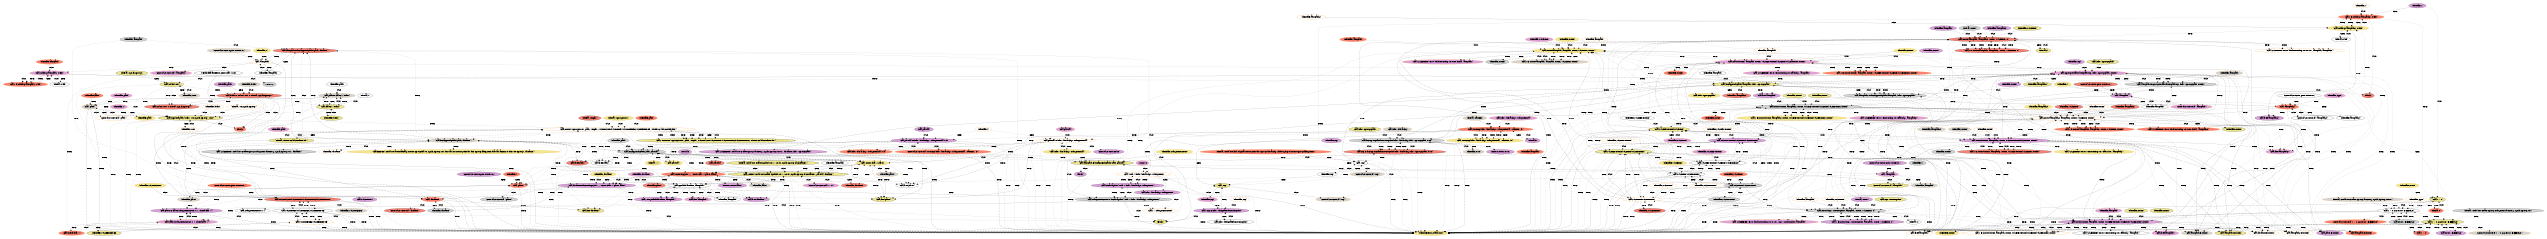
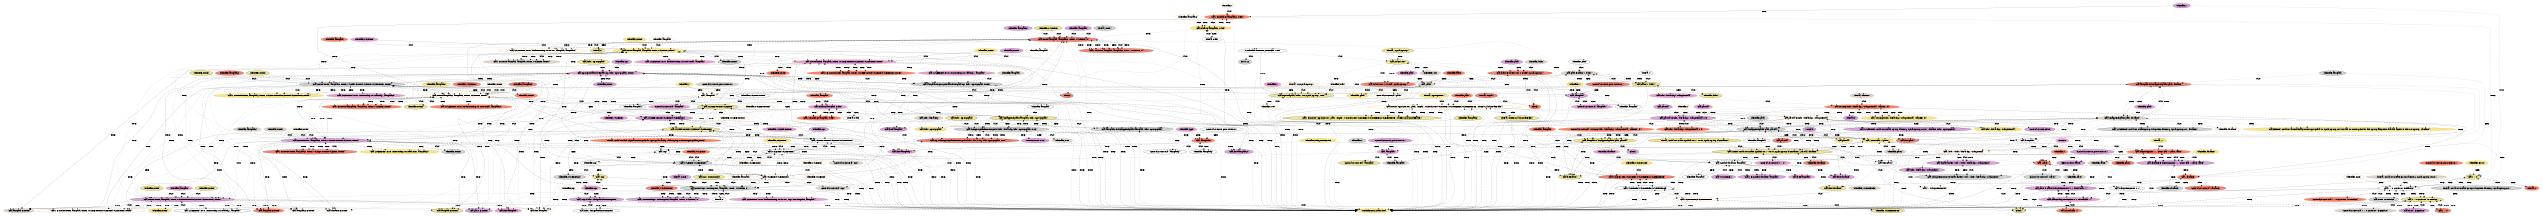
node "1000112": label "1000112" -> "5000112"
edge "(Call,!abs_path2)" -> "(Call,mount(abs_path2, abs_path2, NULL, MS_BIND, NULL))": now "(Call,r = mkdir_p(abs_path2, 0755))" -> "(Call,mount(abs_path2, abs_path2, NULL, MS_BIND, NULL))"
edge "(Call,parts[i] = info->hierarchy->subsystems[i] + 5)" -> "(Call,info->hierarchy->subsystems[i] + 5)": label "CFG: " -> "DDG: "
